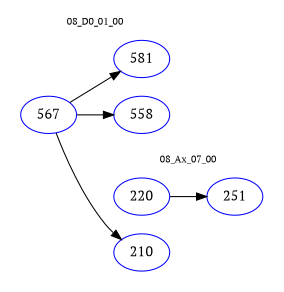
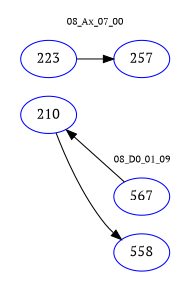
cluster "08_D0_01_00": label "08_D0_01_00" -> "08_D0_01_09"
node "581": removed
edge "567" -> "558": now "210" -> "558"
node "220": label "220" -> "223"
node "251": label "251" -> "257"
